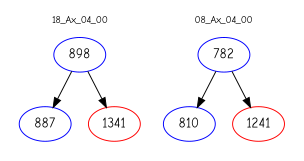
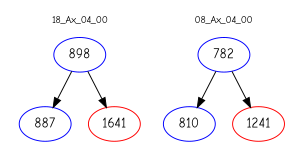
node "1341": label "1341" -> "1641"
